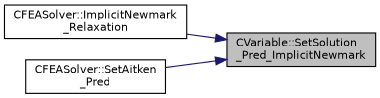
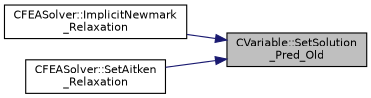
node "CVariable::SetSolution _Pred_ImplicitNewmark": label "CVariable::SetSolution _Pred_ImplicitNewmark" -> "CVariable::SetSolution _Pred_Old"
node "CFEASolver::SetAitken _Pred": label "CFEASolver::SetAitken _Pred" -> "CFEASolver::SetAitken _Relaxation"
